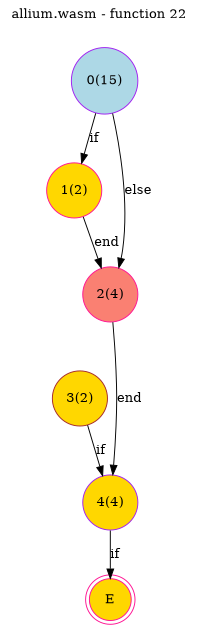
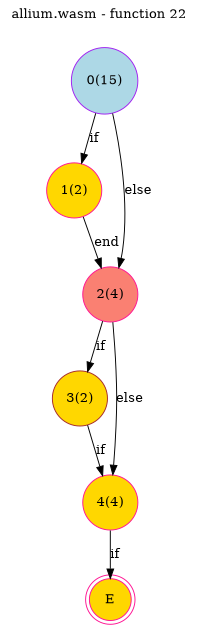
edge "2(4)" -> "3(2)": added, label "if"
edge "2(4)" -> "4(4)": label "end" -> "else"
node "4(4)": color purple -> deeppink
